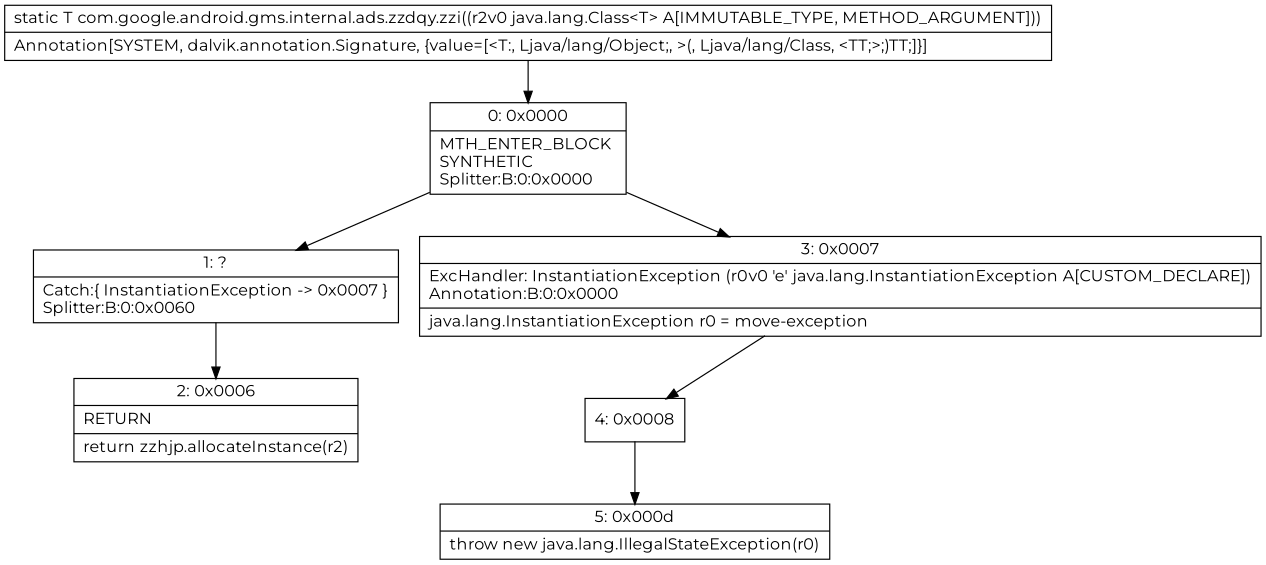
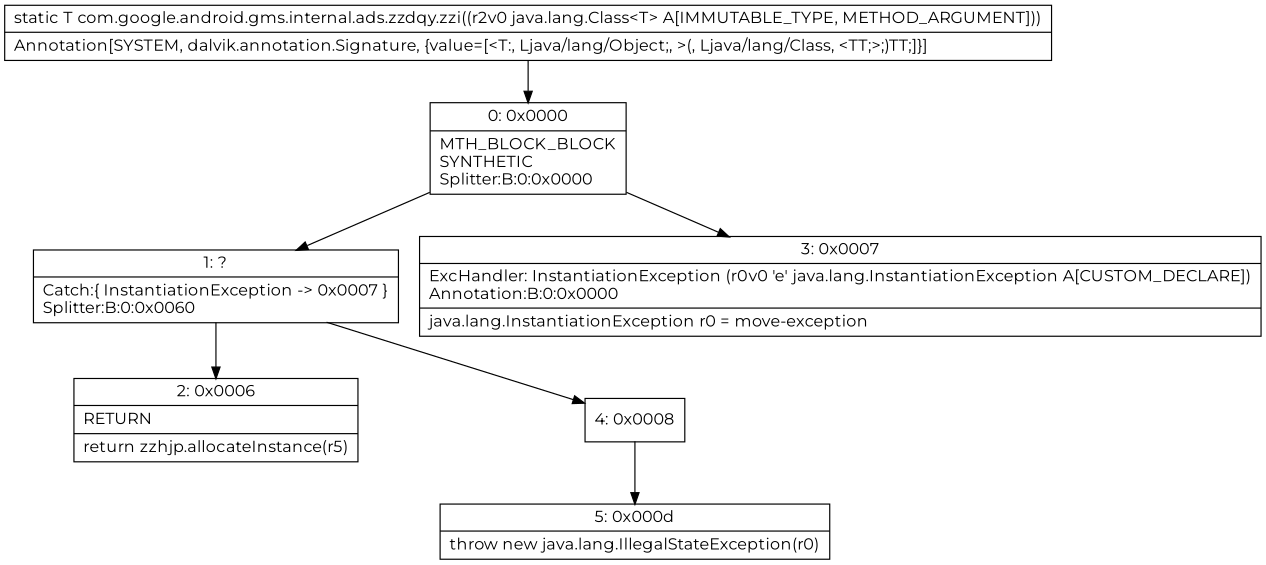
node "0: 0x0000": text "MTH_ENTER_BLOCK" -> "MTH_BLOCK_BLOCK"
edge "3: 0x0007" -> "4: 0x0008": now "1: ?" -> "4: 0x0008"
node "2: 0x0006": text "return zzhjp.allocateInstance(r2)" -> "return zzhjp.allocateInstance(r5)"
